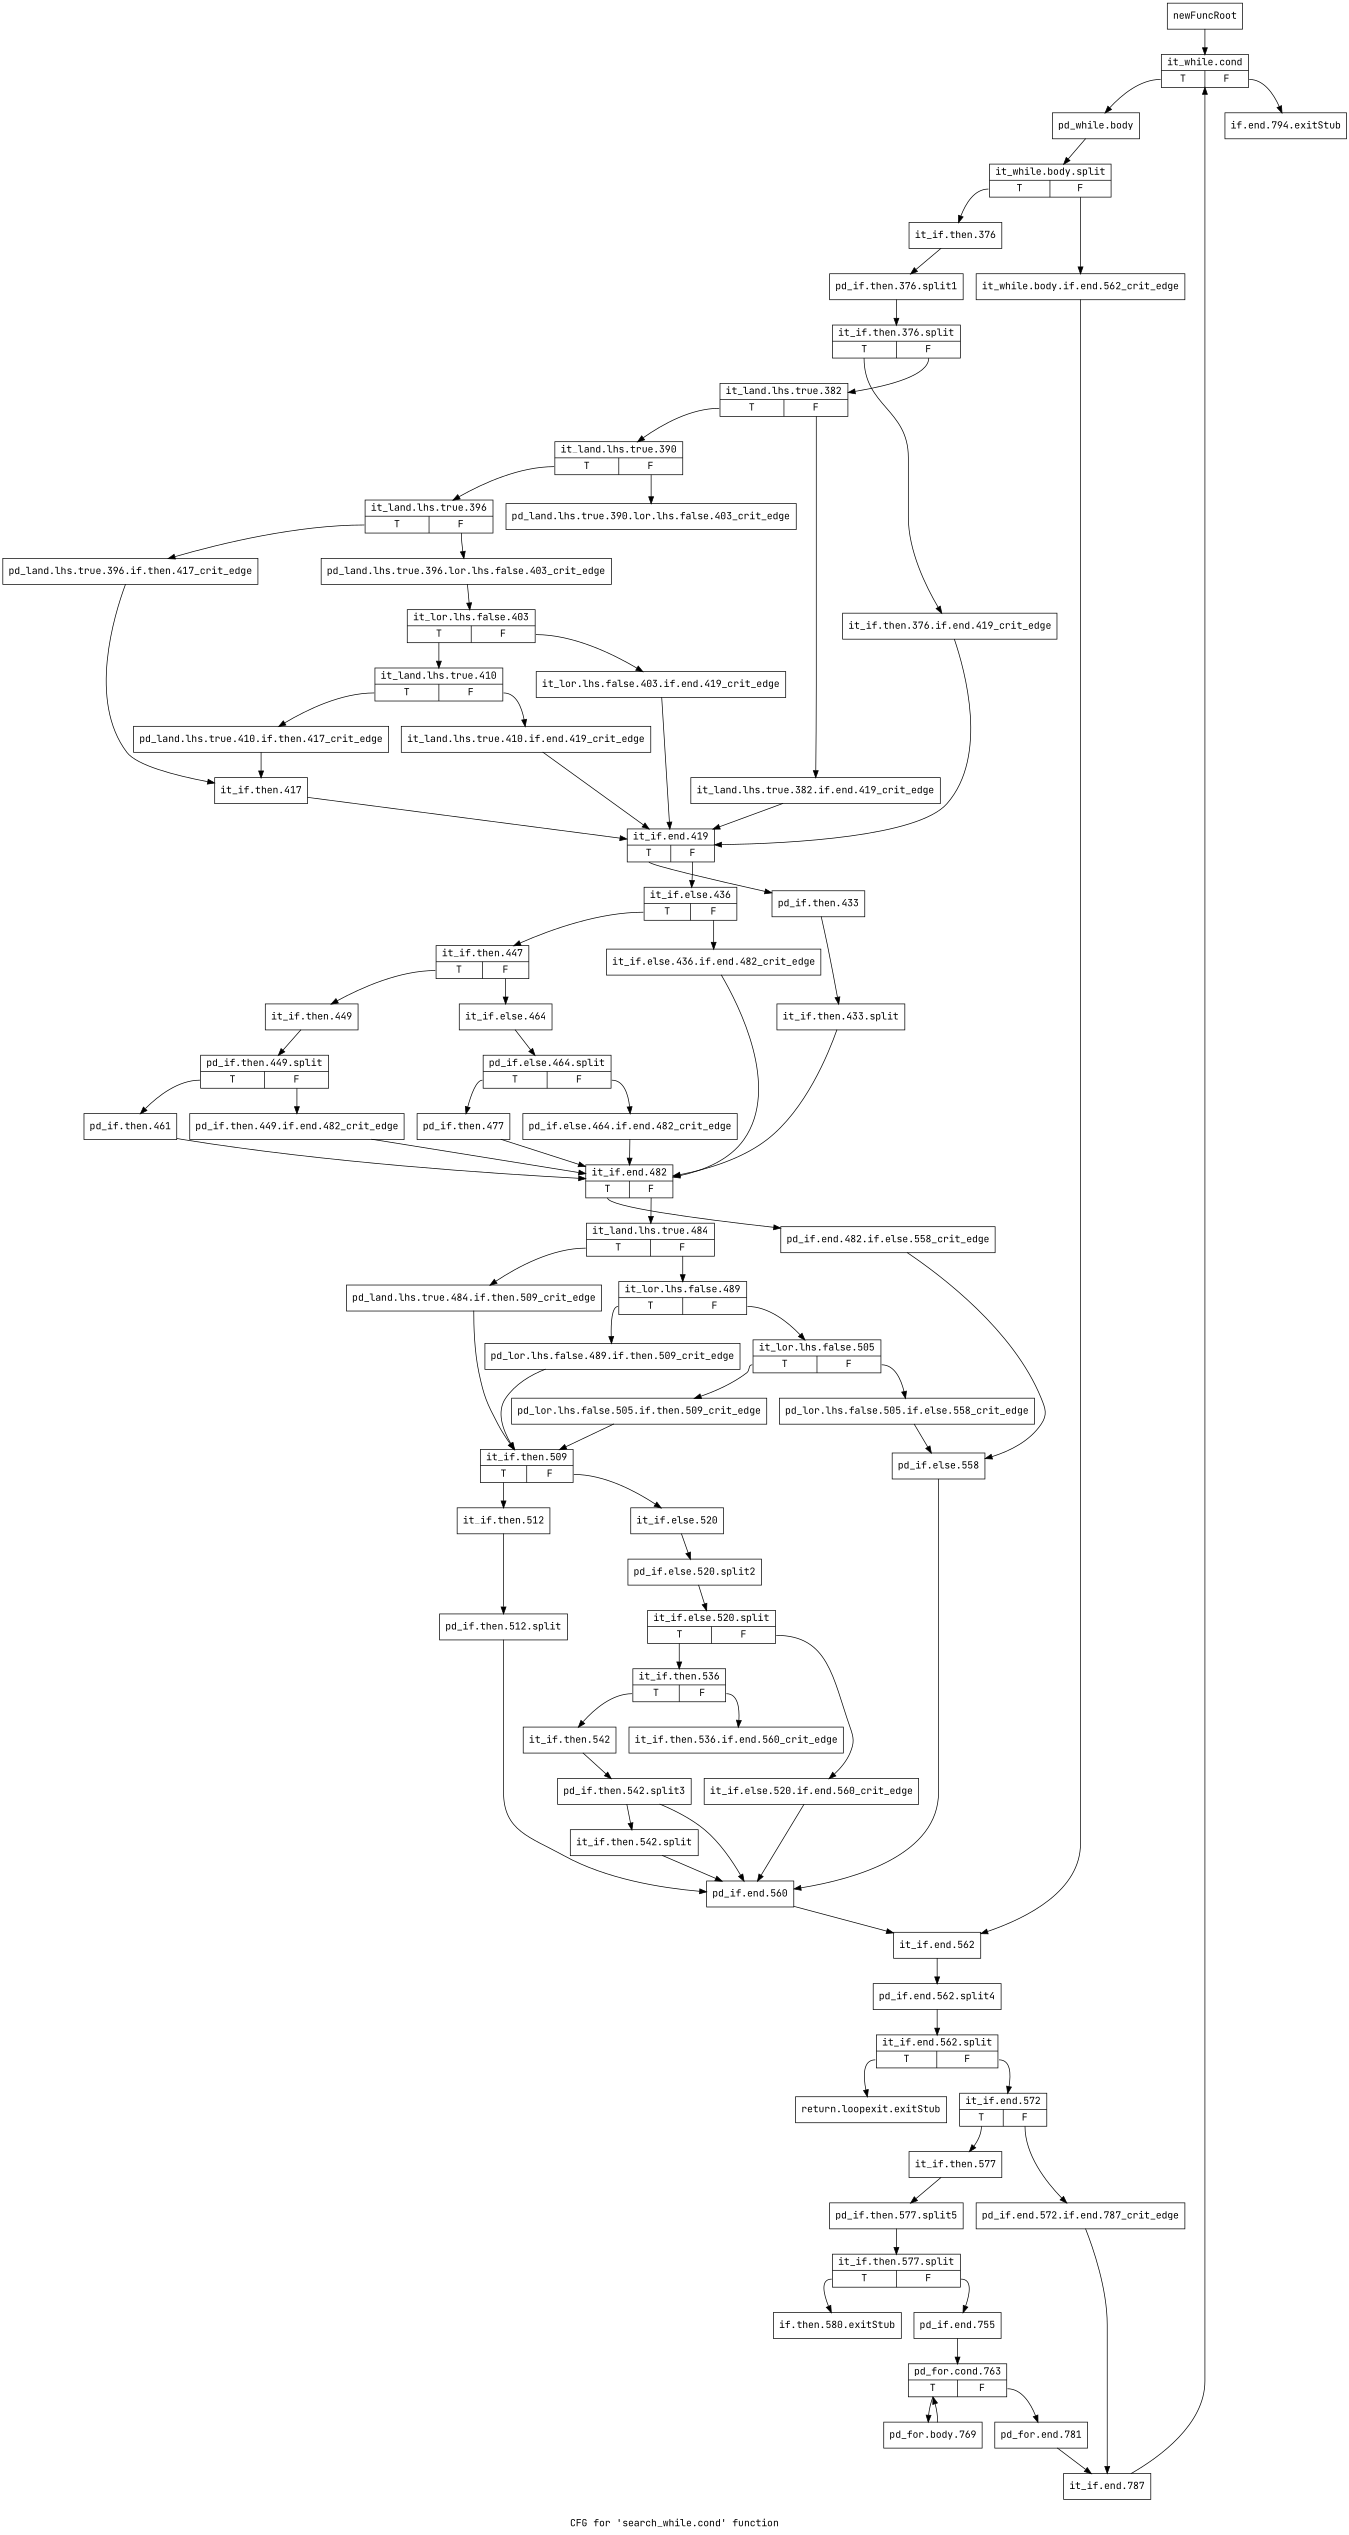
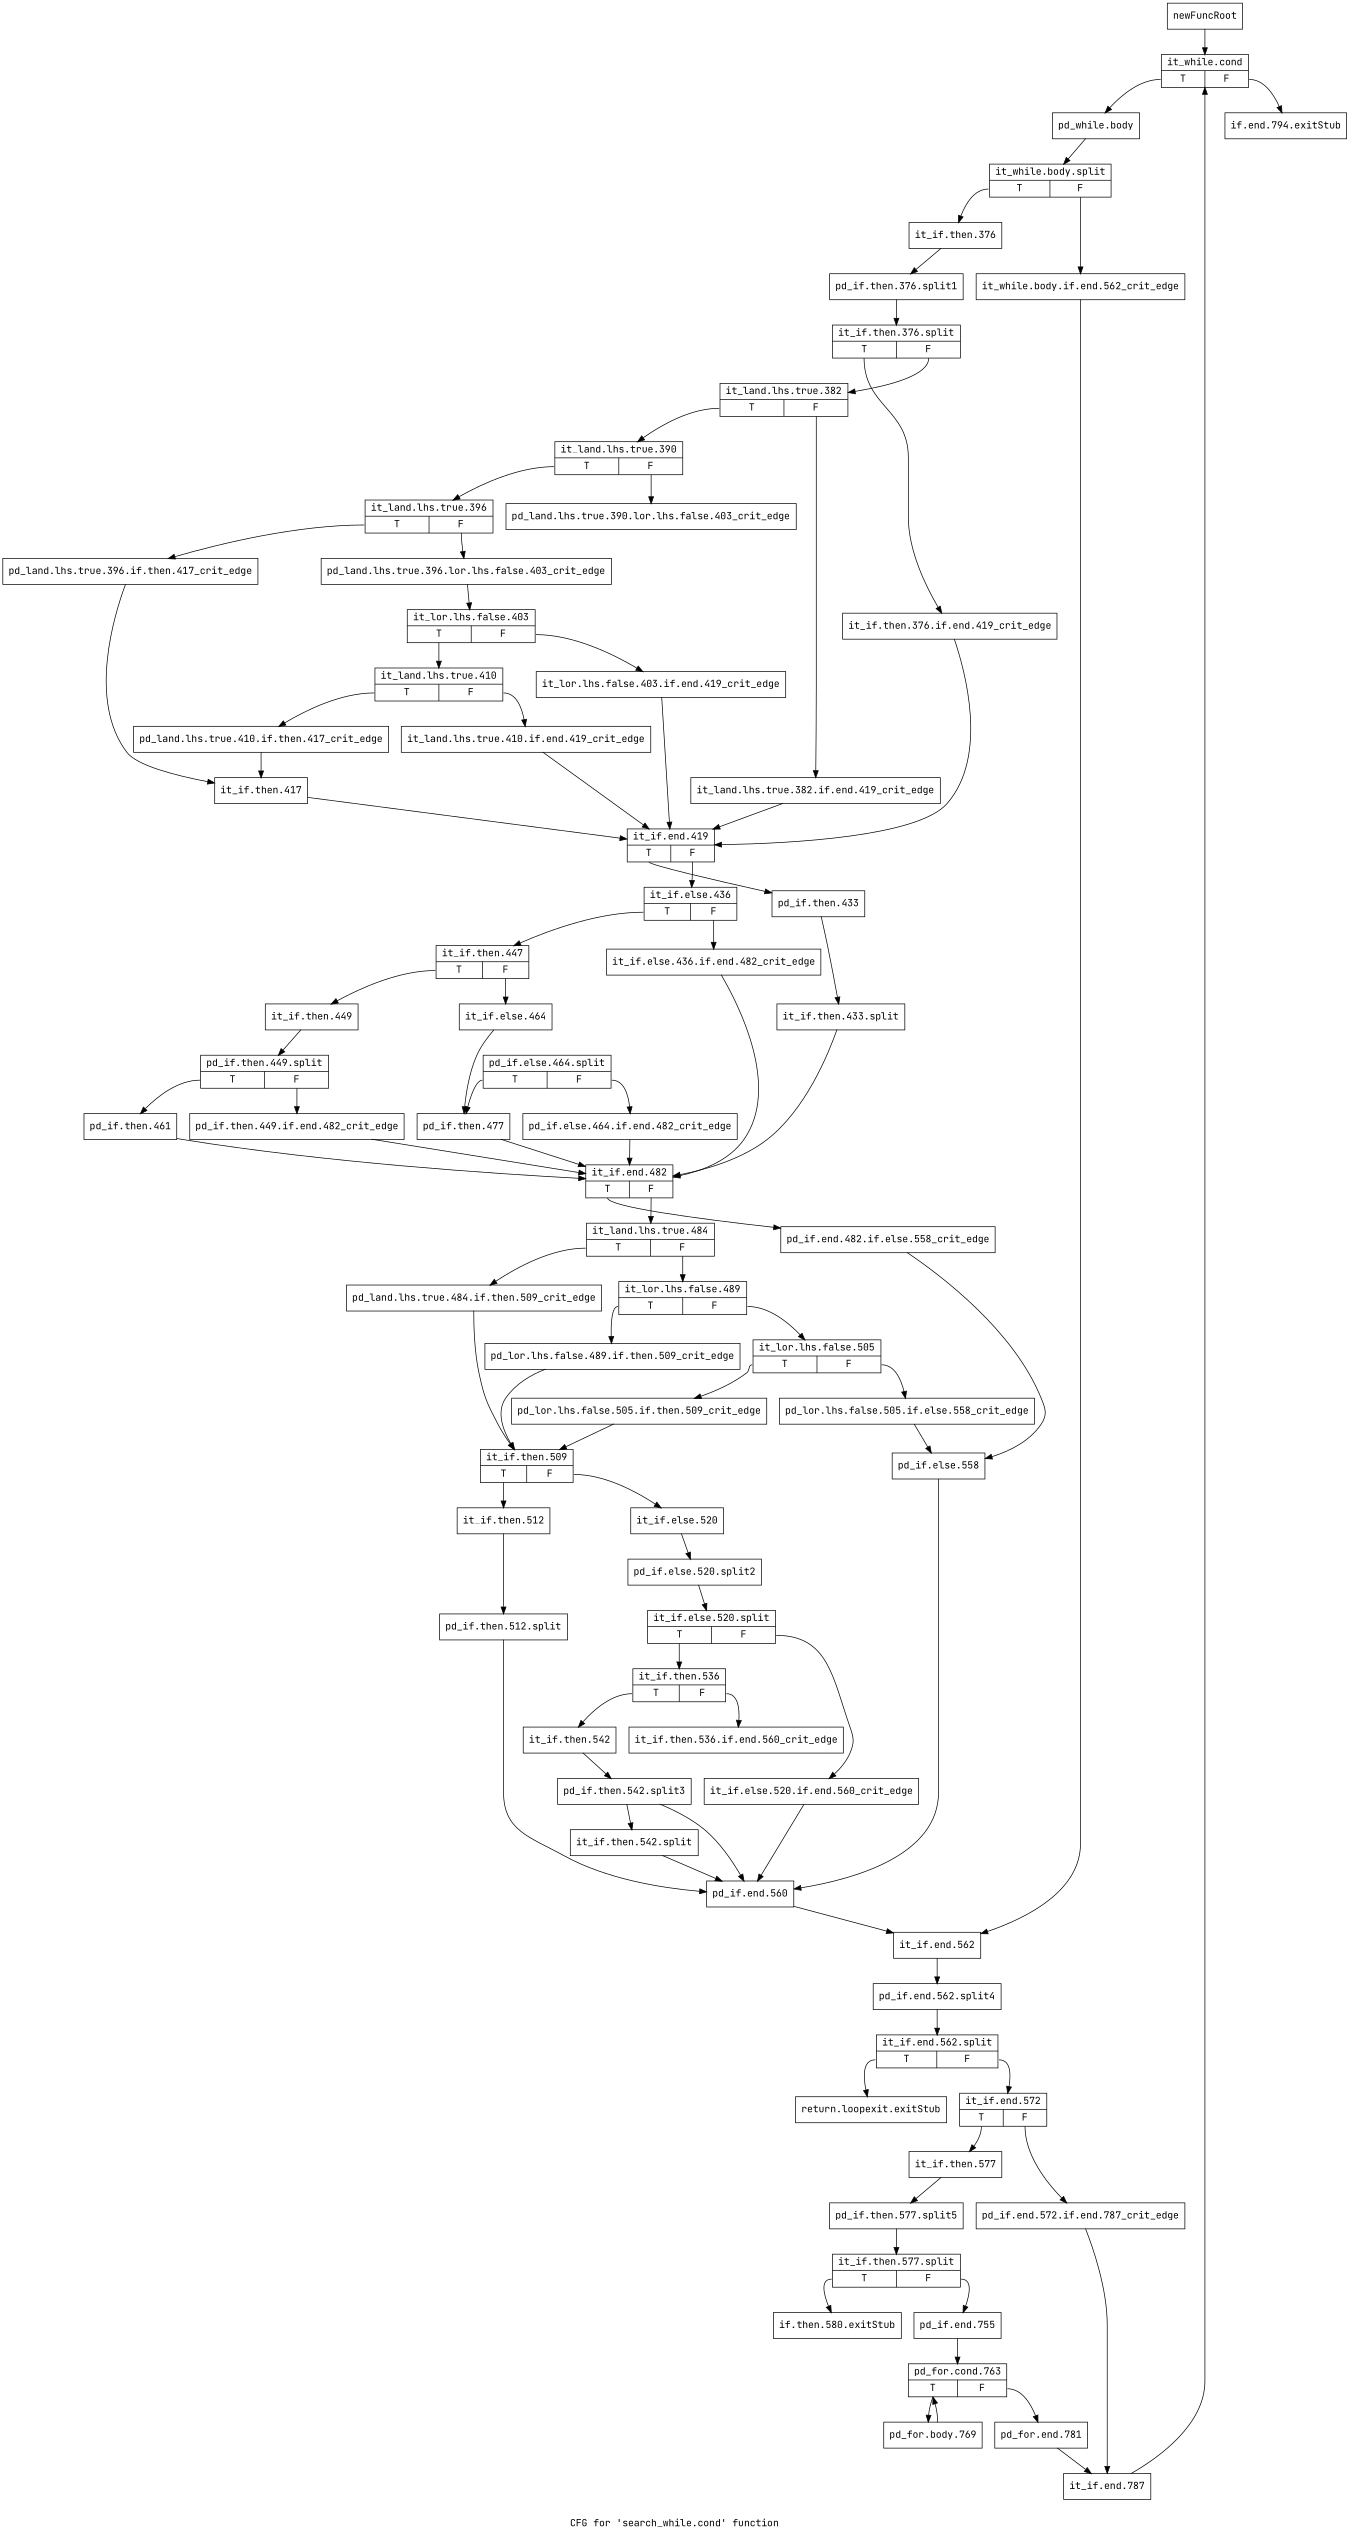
edge "it_if.else.464" -> "pd_if.else.464.split": now "it_if.else.464" -> "pd_if.then.477"
